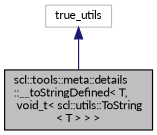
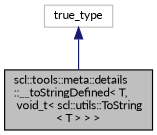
node "true_utils": label "true_utils" -> "true_type"
